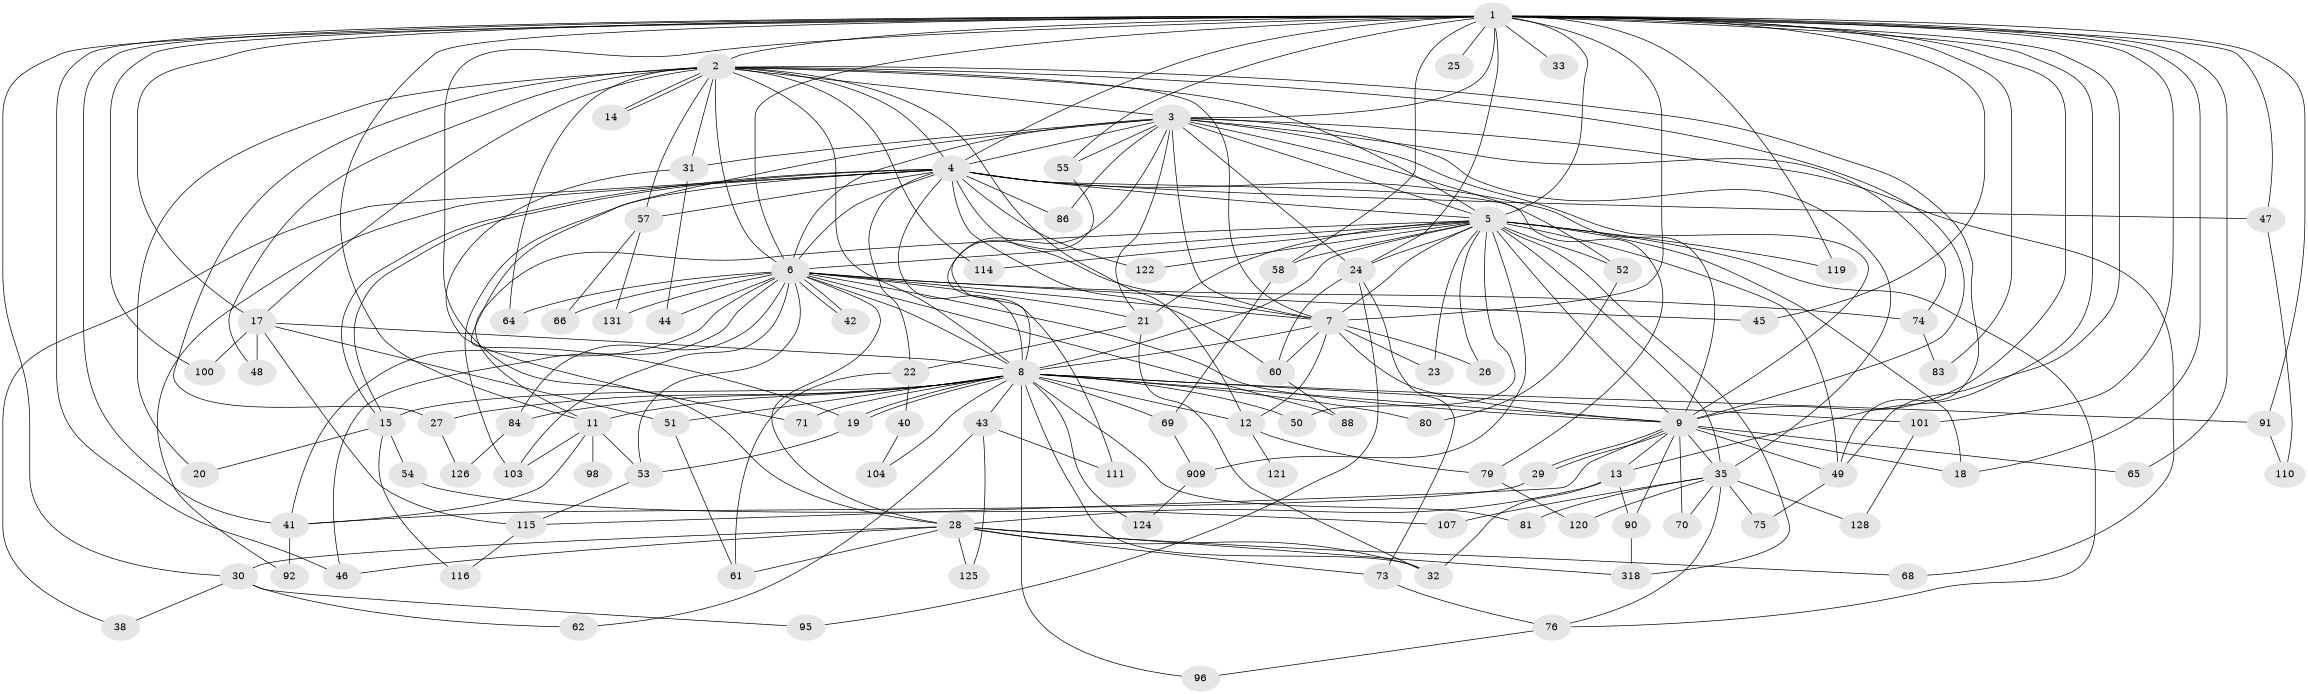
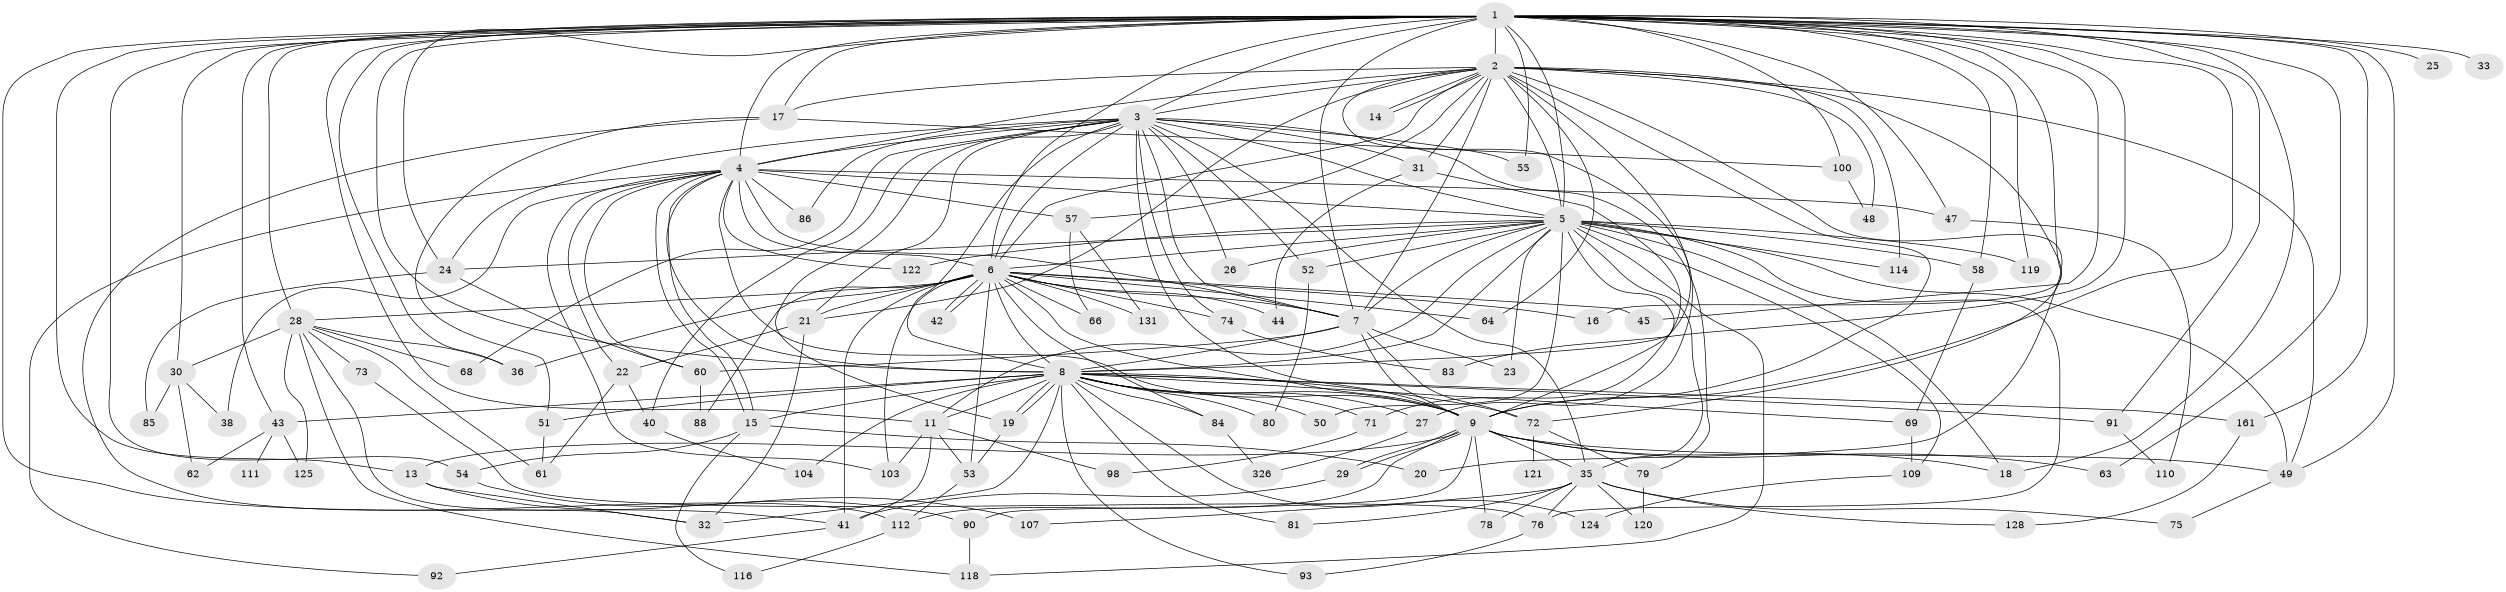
edge "1" -- "43": added
edge "1" -- "54": added
edge "4" -- "79": now "3" -- "79"
edge "3" -- "40": added
edge "5" -- "21": now "2" -- "21"
node "16": added
edge "55" -- "111": removed
edge "17" -- "8": now "1" -- "8"
edge "7" -- "26": now "3" -- "26"
edge "17" -- "48": now "100" -- "48"
node "12": label "12" -> "72"
node "101": label "101" -> "161"
edge "24" -- "73": removed
edge "71" -- "98": added
node "126": label "126" -> "326"
node "909": label "909" -> "109"
node "65": label "65" -> "63"
edge "13" -- "28": removed
node "115": label "115" -> "112"
node "70": label "70" -> "78"
node "46": label "46" -> "36"
node "318": label "318" -> "118"
node "95": label "95" -> "85"
node "96": label "96" -> "93"
